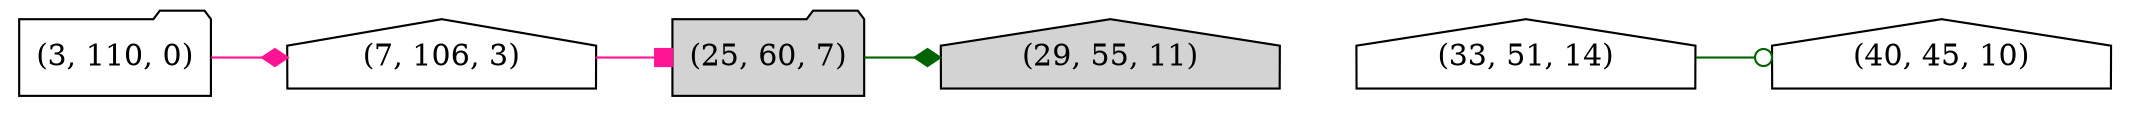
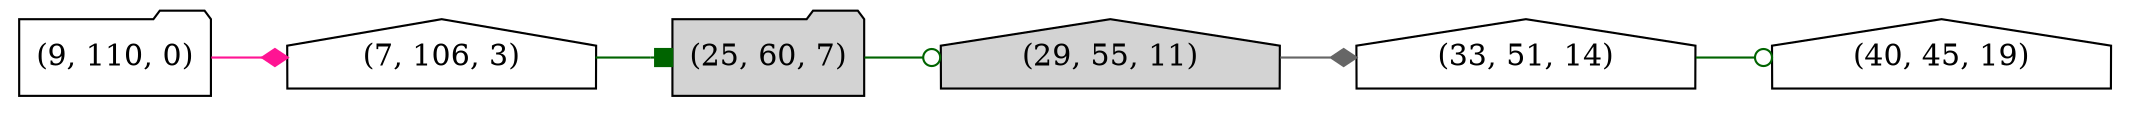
node "(3, 110, 0)": label "(3, 110, 0)" -> "(9, 110, 0)"
edge "(7, 106, 3)" -> "(25, 60, 7)": color deeppink -> darkgreen
edge "(25, 60, 7)" -> "(29, 55, 11)": arrowhead diamond -> odot
edge "(29, 55, 11)" -> "(33, 51, 14)": added
node "(40, 45, 10)": label "(40, 45, 10)" -> "(40, 45, 19)"
